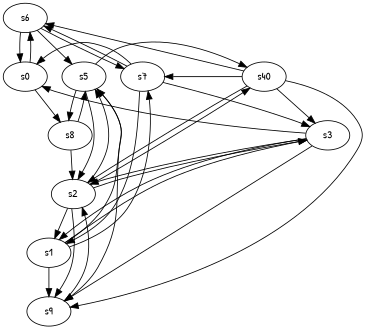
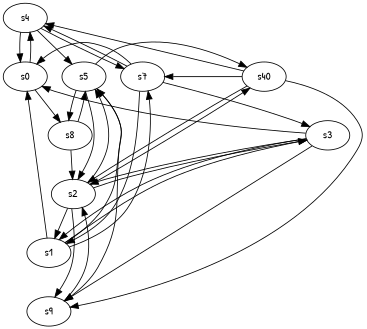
node "s6": label "s6" -> "s4"
edge "s40" -> "s3": removed
edge "s1" -> "s9": now "s1" -> "s0"
